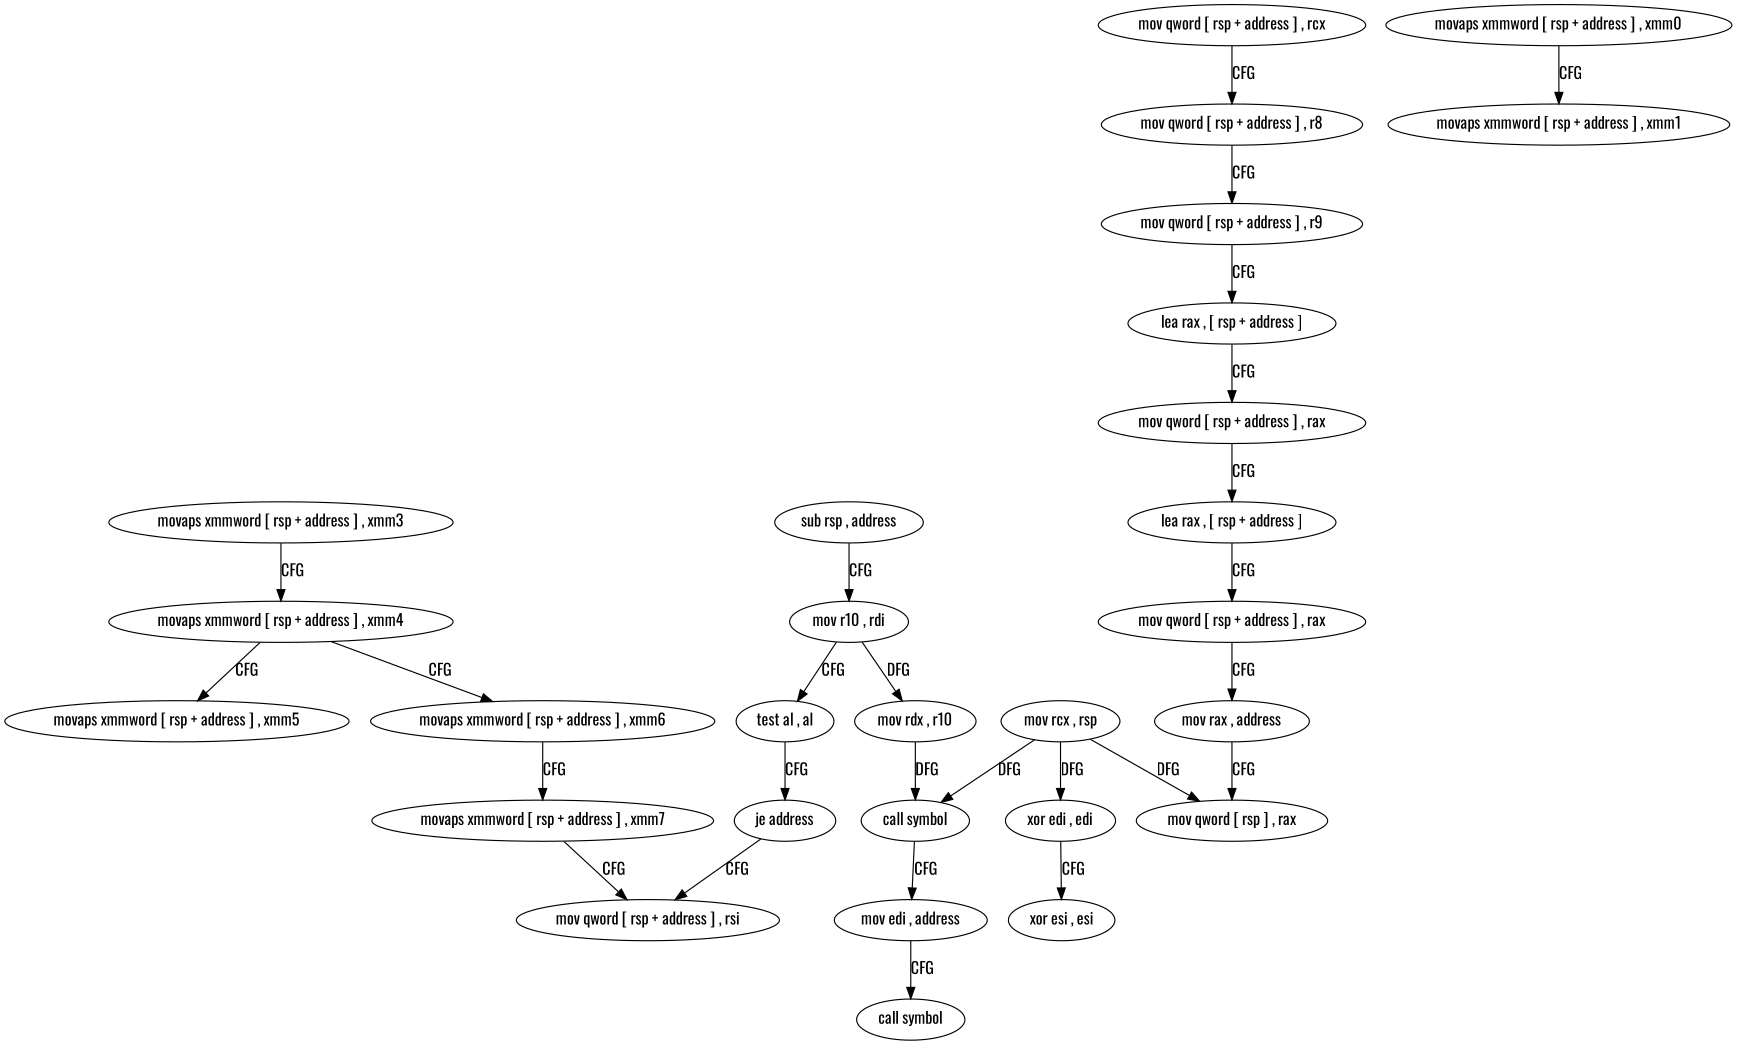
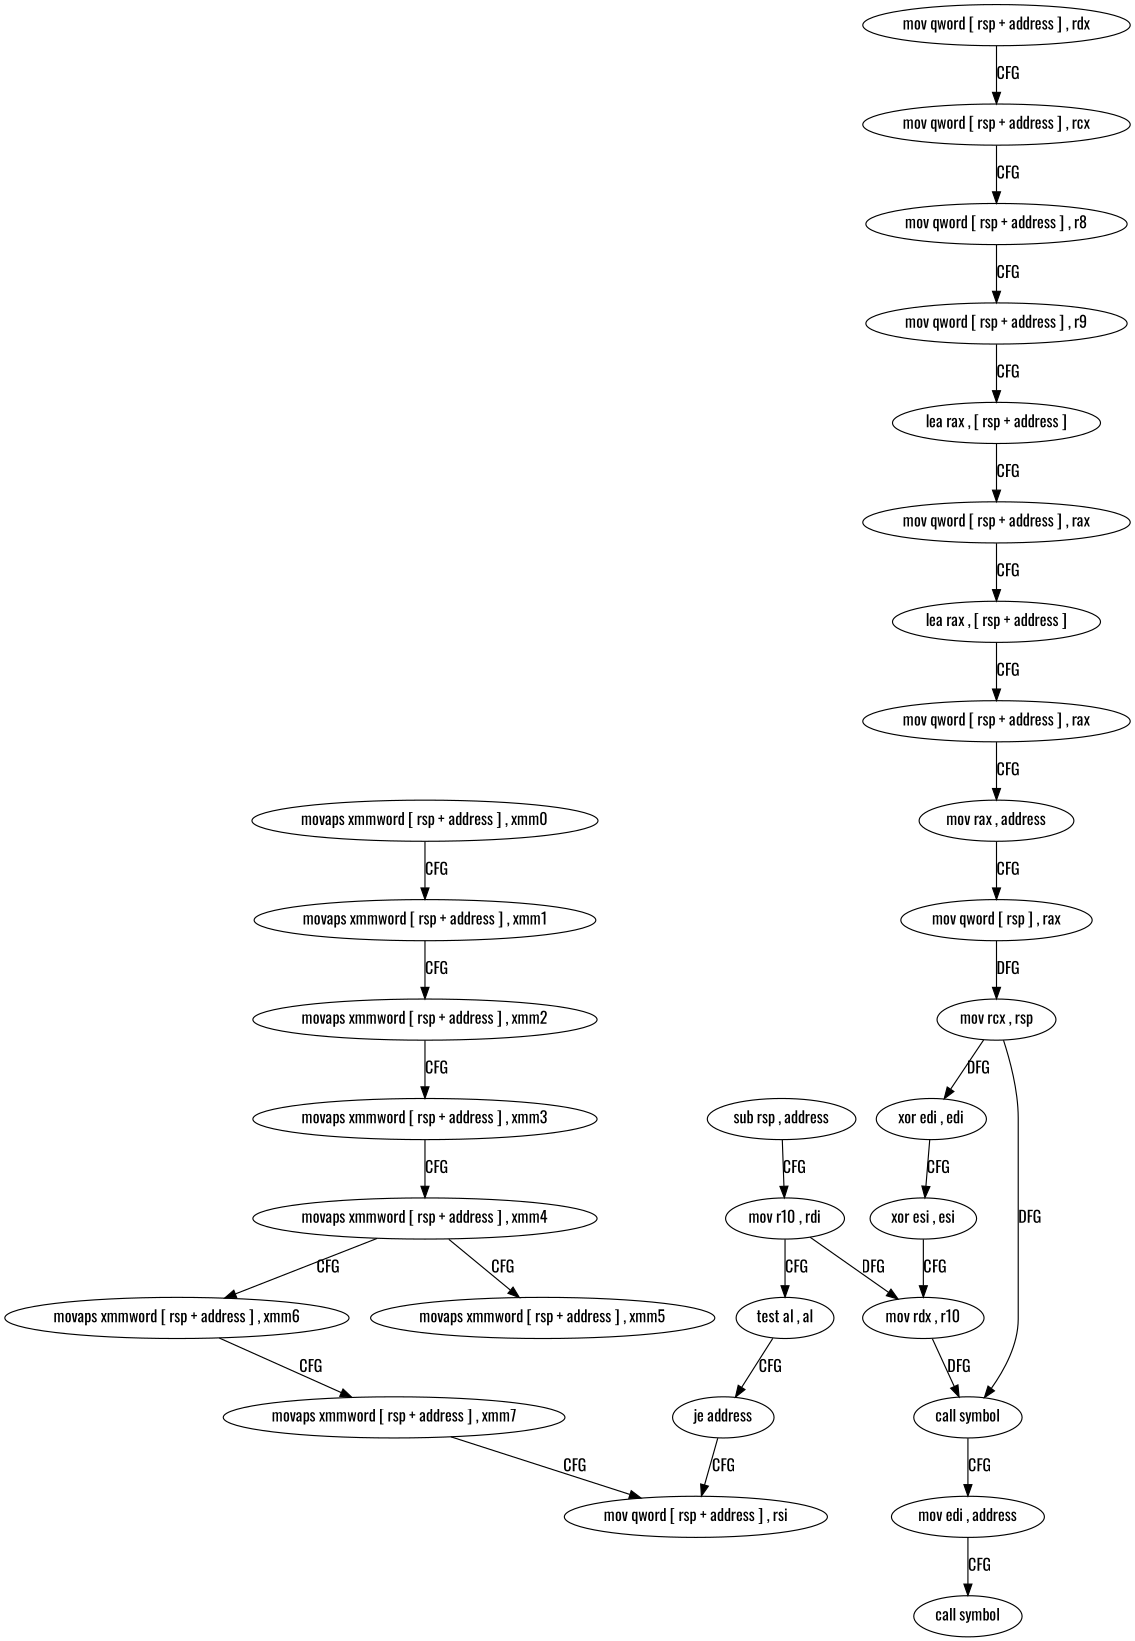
node "mov qword [ rsp + address ] , rdx": added
edge "mov rcx , rsp" -> "mov qword [ rsp ] , rax": reversed
node "movaps xmmword [ rsp + address ] , xmm2": added
edge "xor esi , esi" -> "mov rdx , r10": added, label "CFG"
